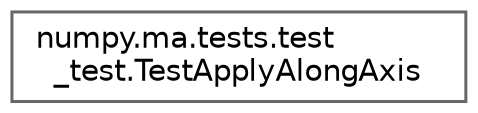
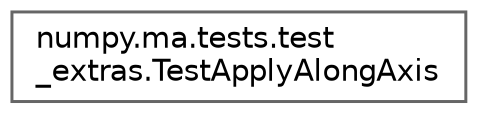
node "numpy.ma.tests.test _test.TestApplyAlongAxis": label "numpy.ma.tests.test _test.TestApplyAlongAxis" -> "numpy.ma.tests.test _extras.TestApplyAlongAxis"
